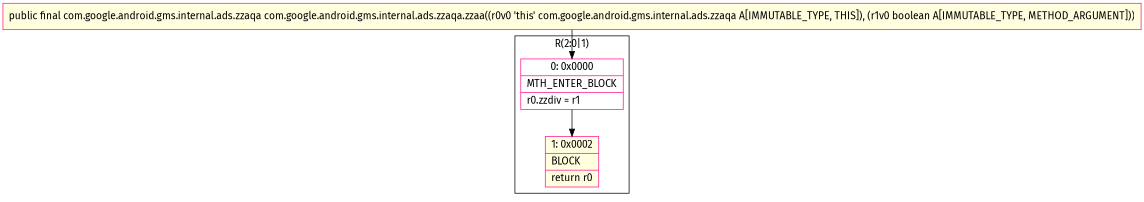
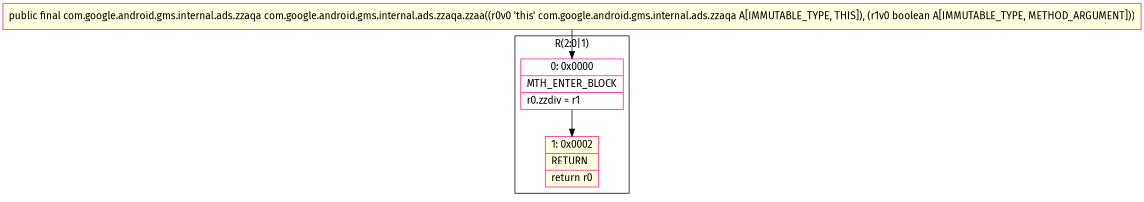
node "1: 0x0002": text "BLOCK" -> "RETURN"
